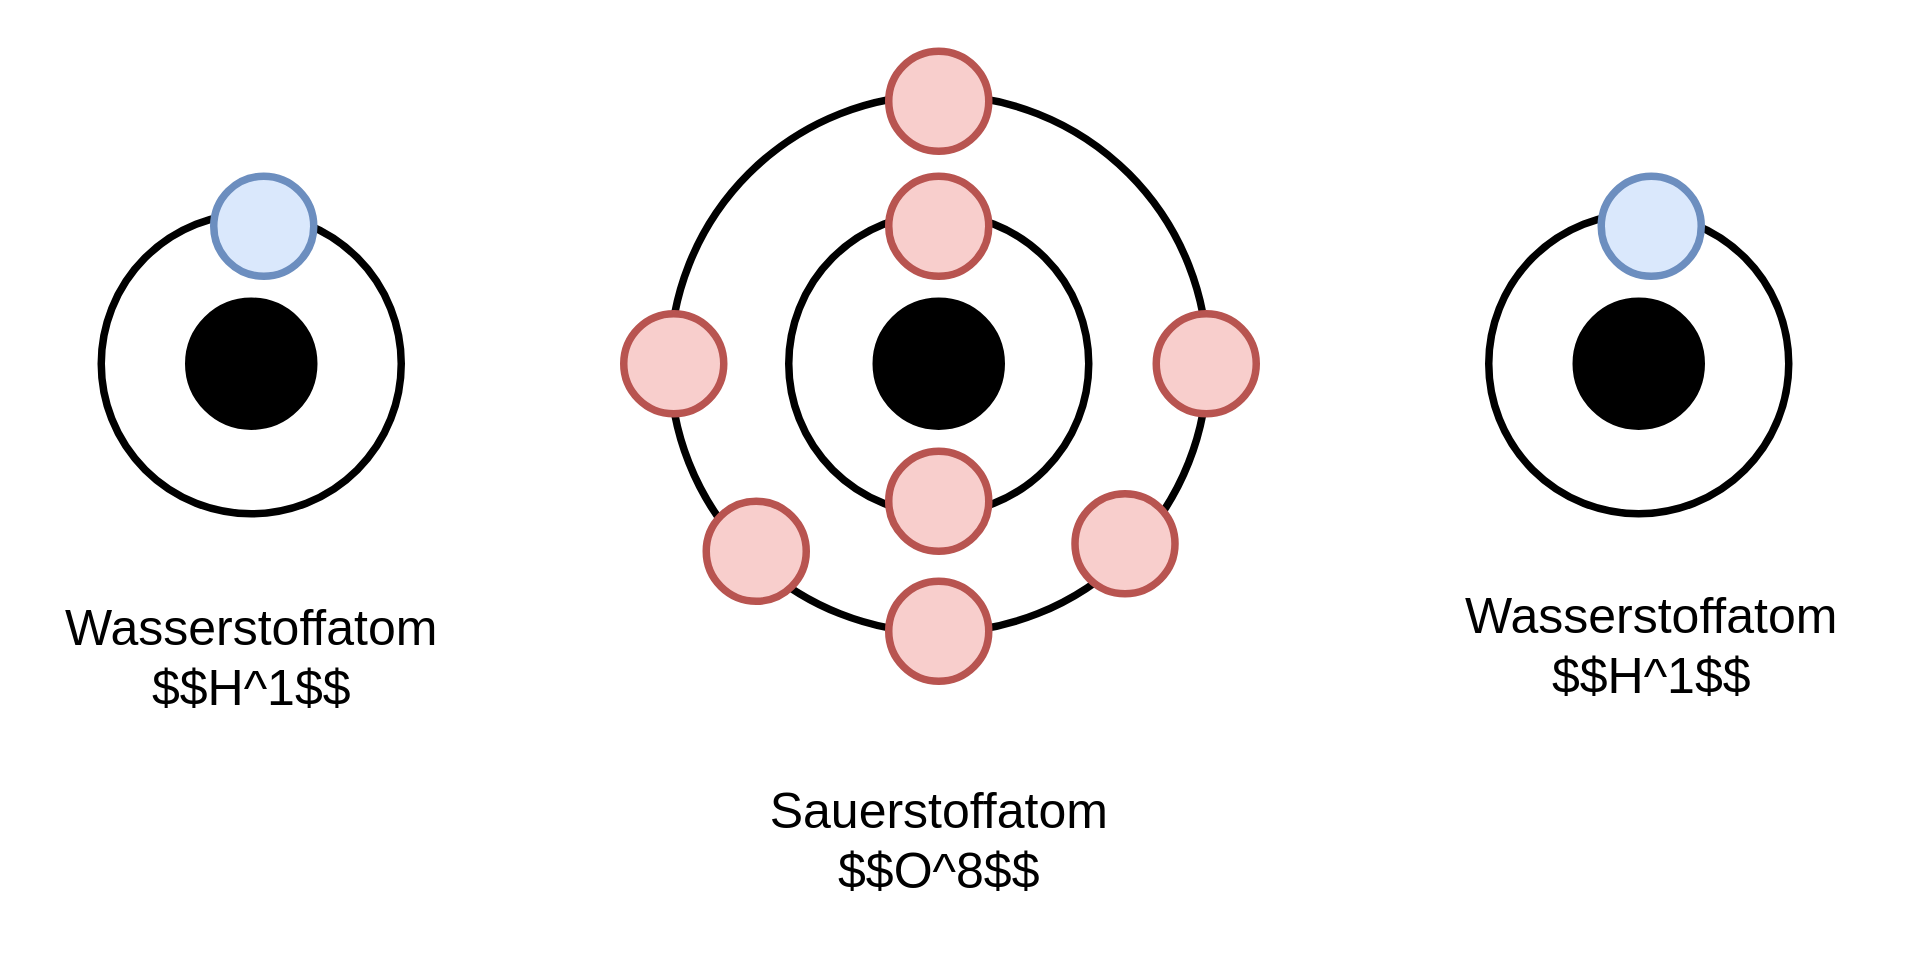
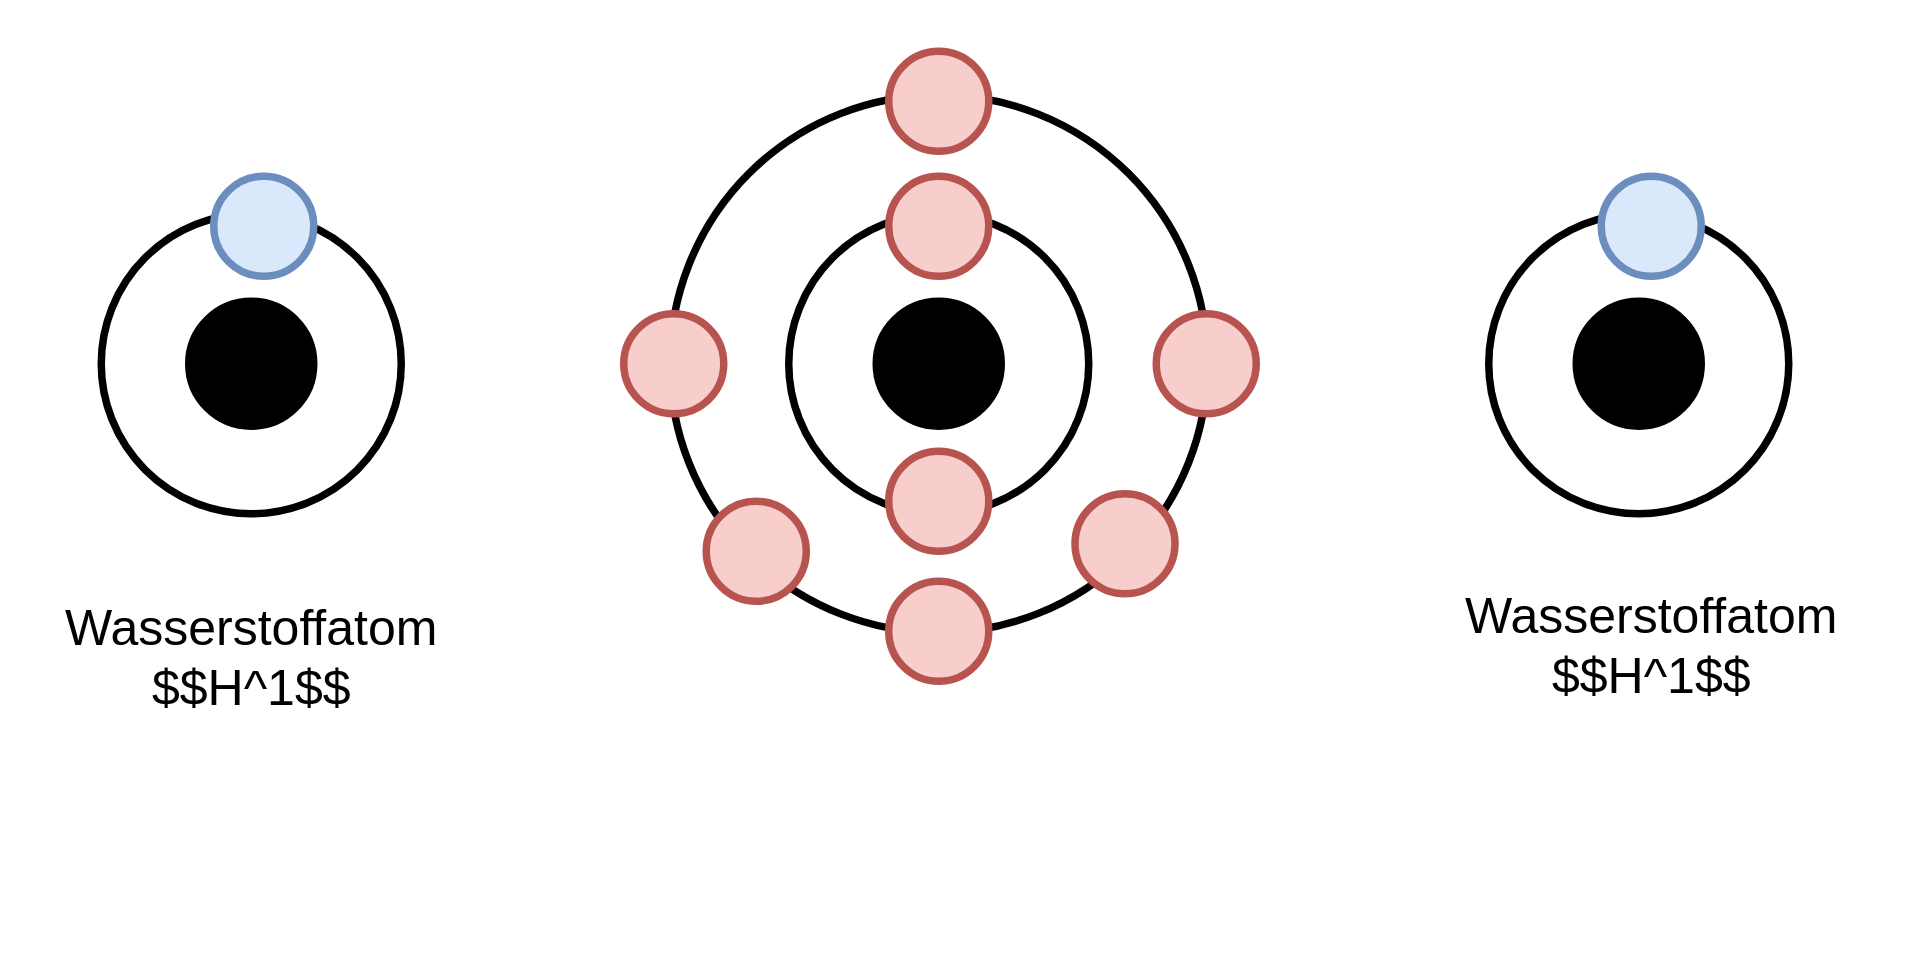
node "Sauerstoffatom$$O^8$$": removed
